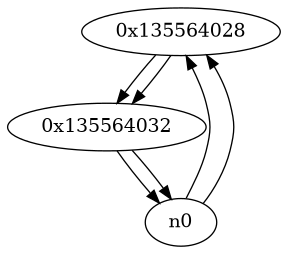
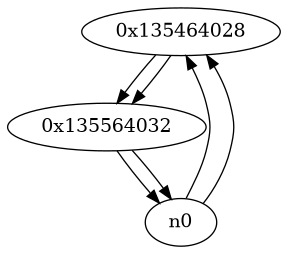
node "0x135564028": label "0x135564028" -> "0x135464028"
